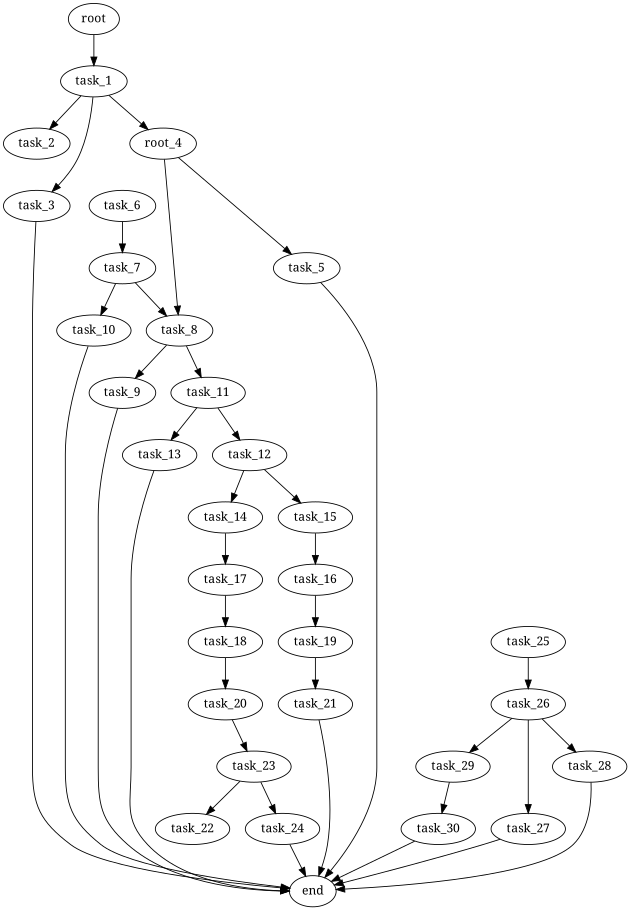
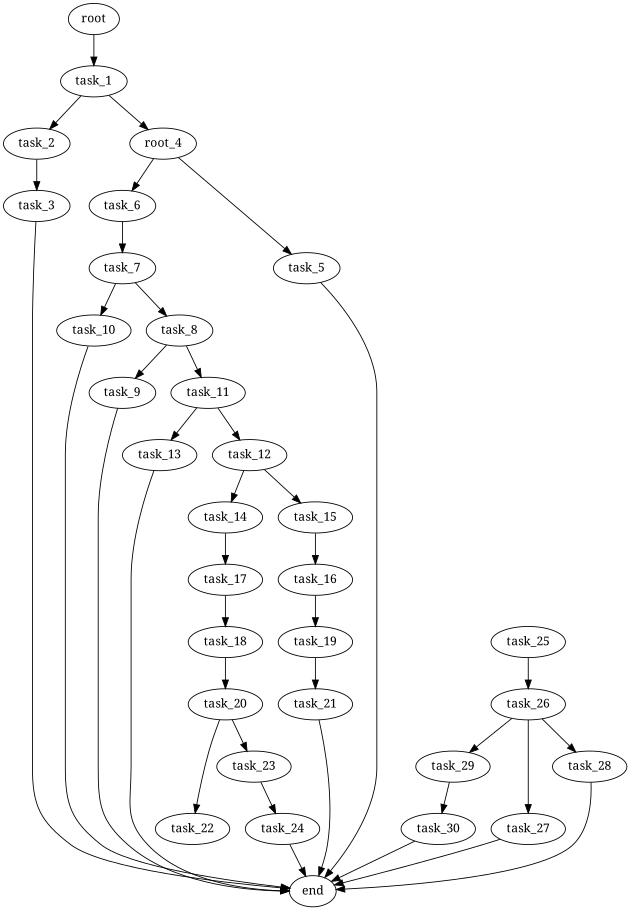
edge "task_1" -> "task_3": now "task_2" -> "task_3"
edge "root_4" -> "task_8": now "root_4" -> "task_6"
edge "task_23" -> "task_22": now "task_20" -> "task_22"
